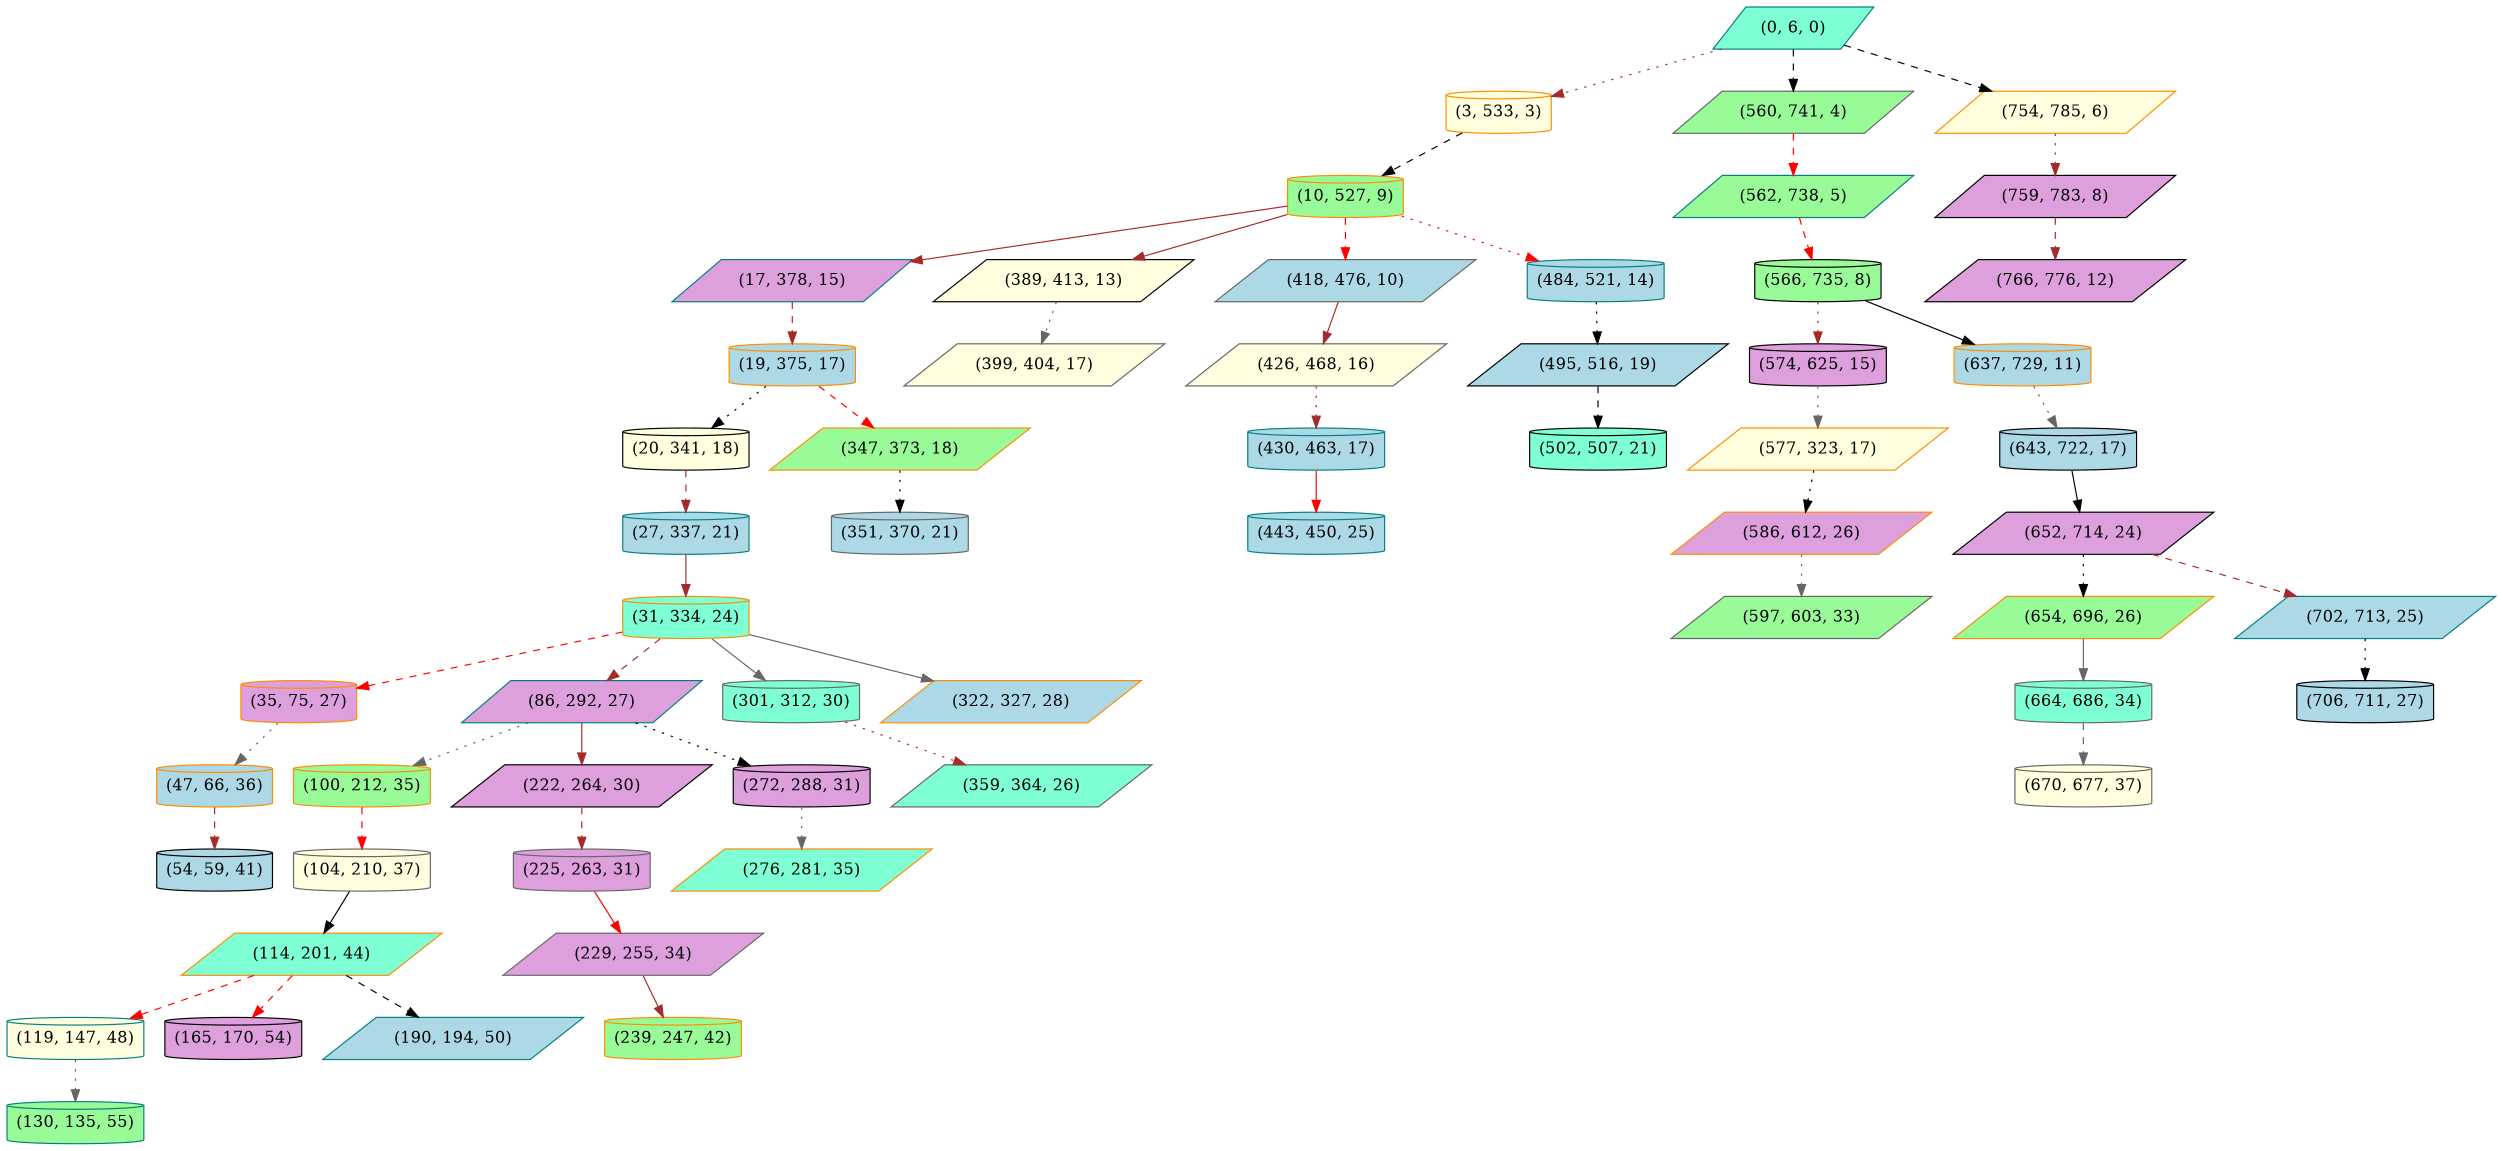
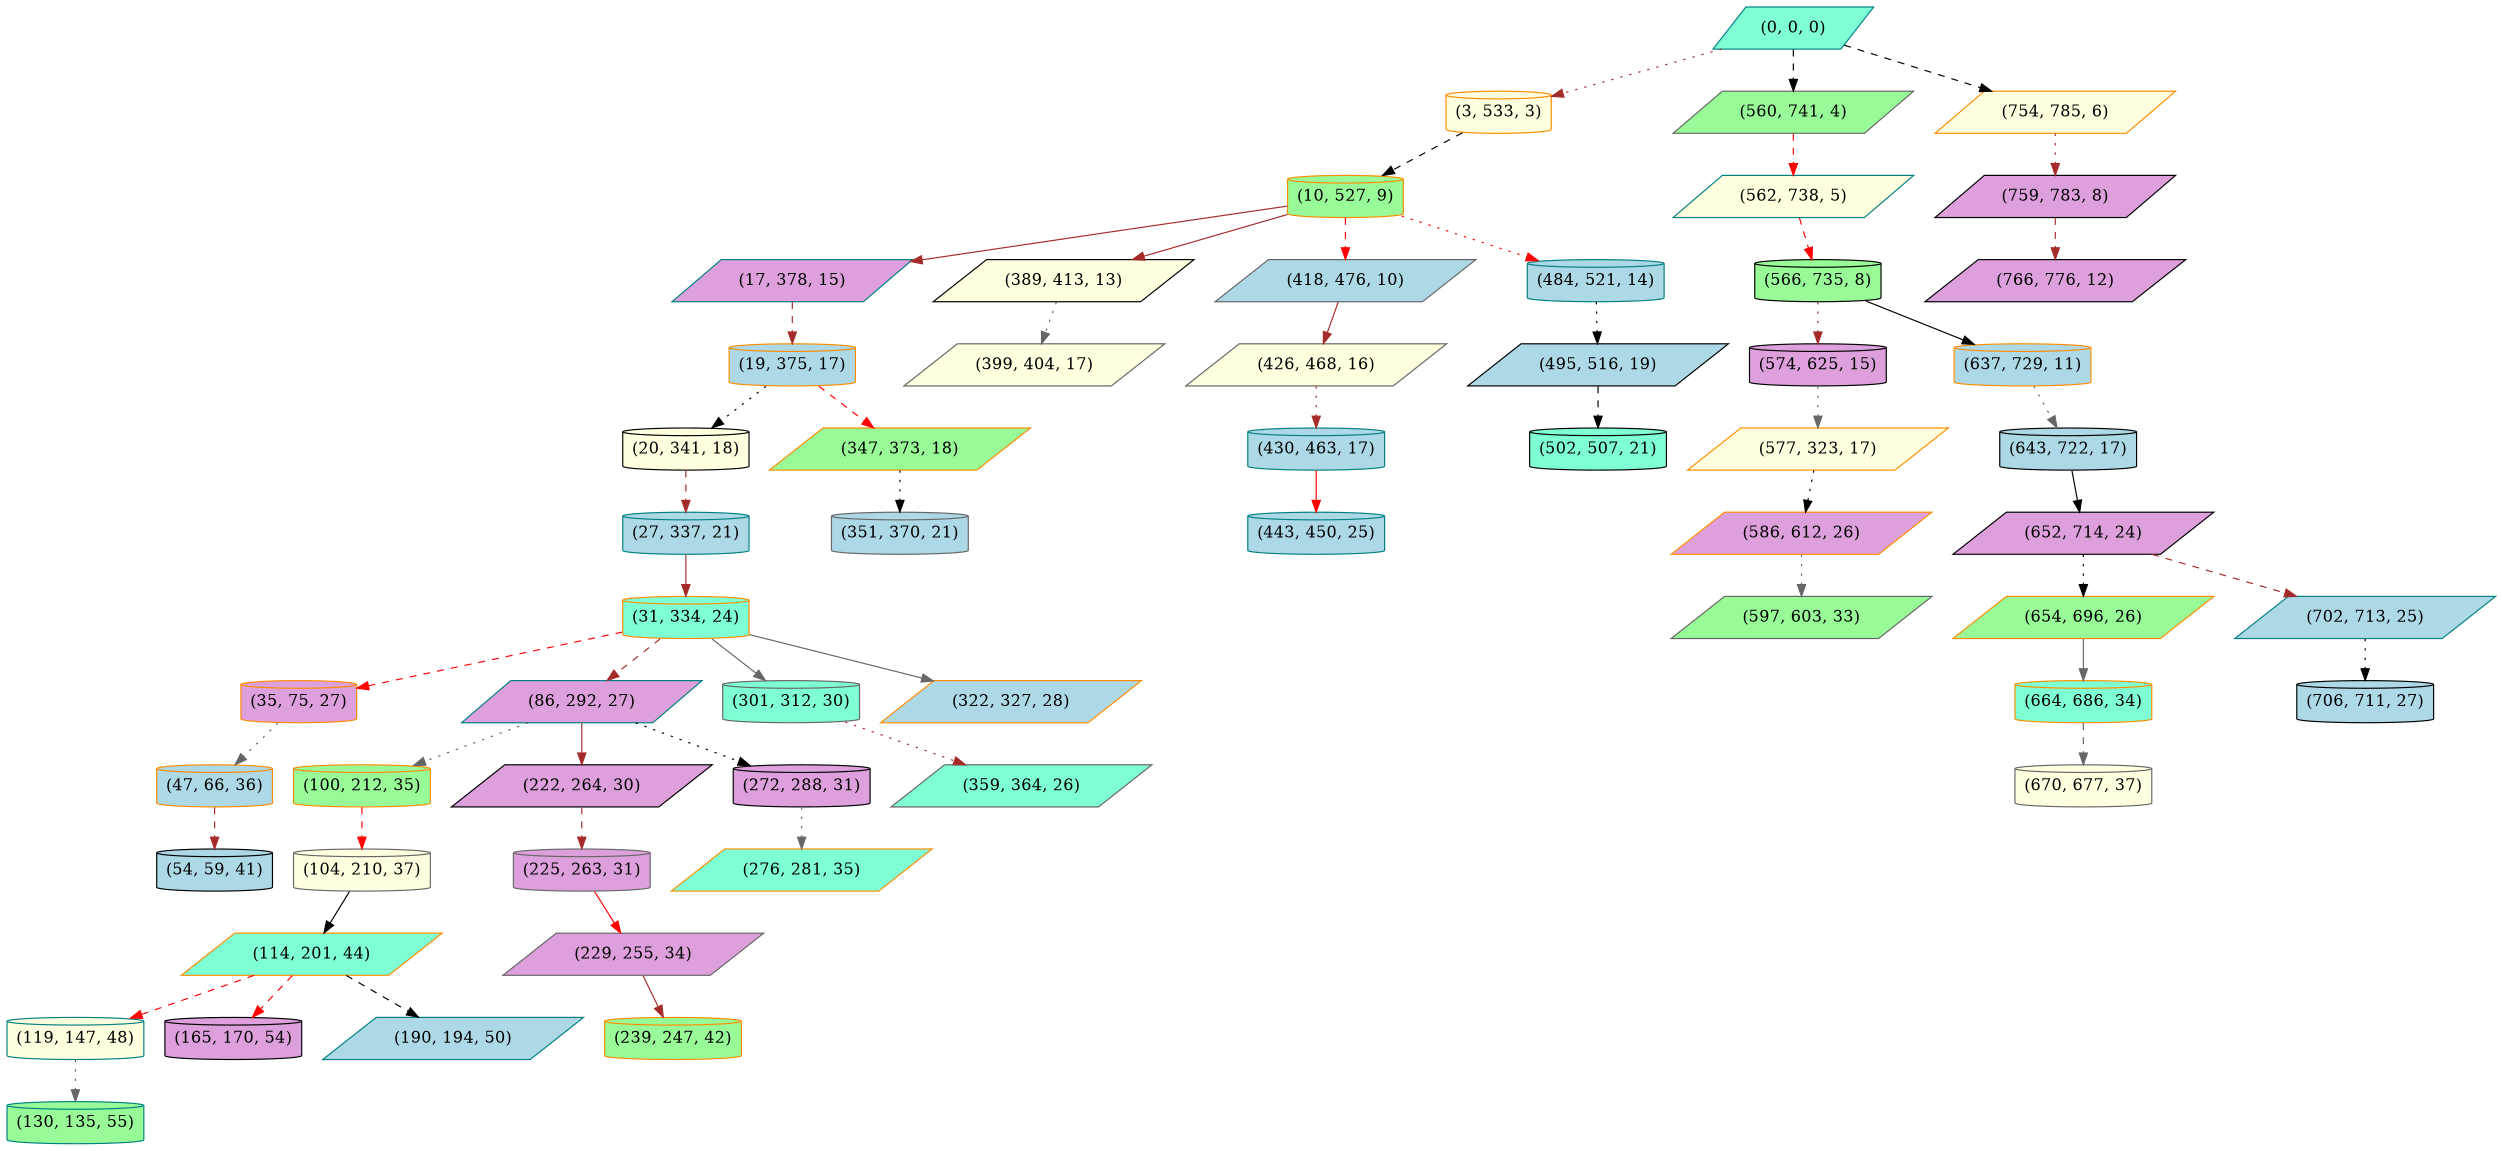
node "(0, 6, 0)": label "(0, 6, 0)" -> "(0, 0, 0)"
node "(562, 738, 5)": fillcolor palegreen -> lightyellow
node "(664, 686, 34)": color gray40 -> darkorange
